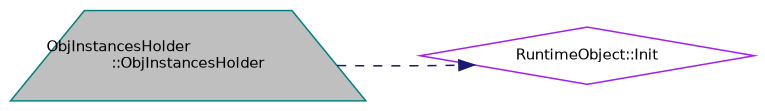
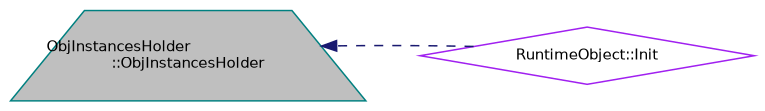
edge "ObjInstancesHolder ::ObjInstancesHolder" -> "RuntimeObject::Init": reversed
